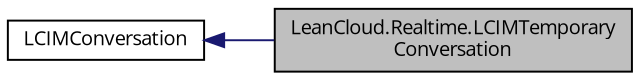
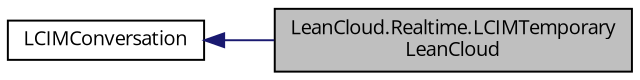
node "LeanCloud.Realtime.LCIMTemporary Conversation": label "LeanCloud.Realtime.LCIMTemporary Conversation" -> "LeanCloud.Realtime.LCIMTemporary LeanCloud"
